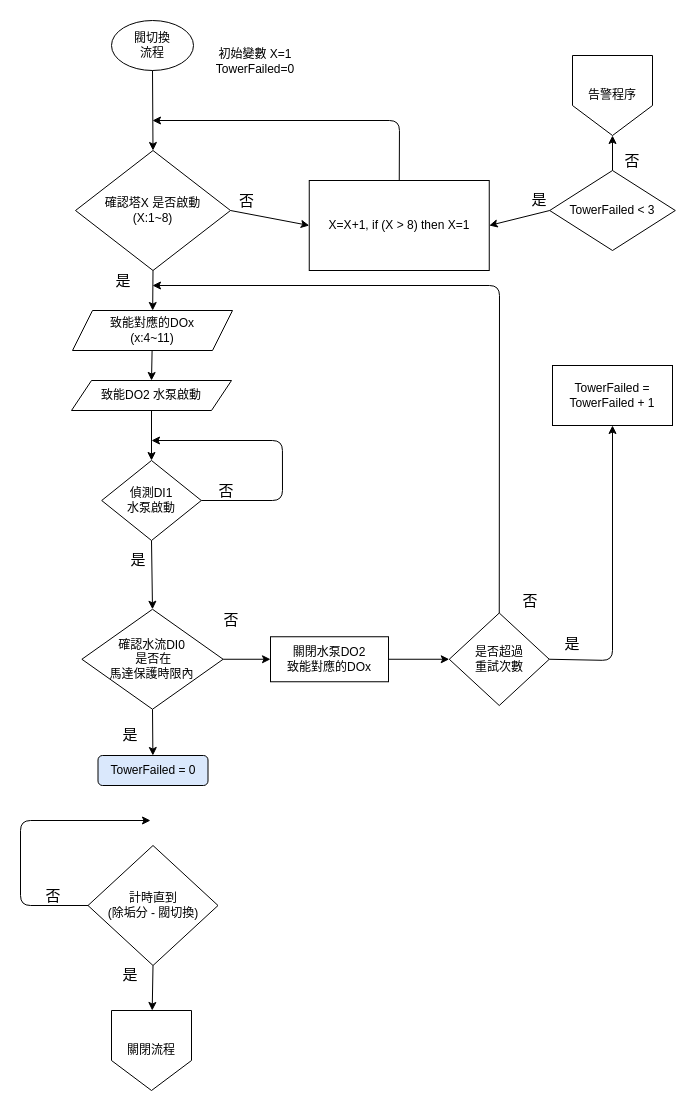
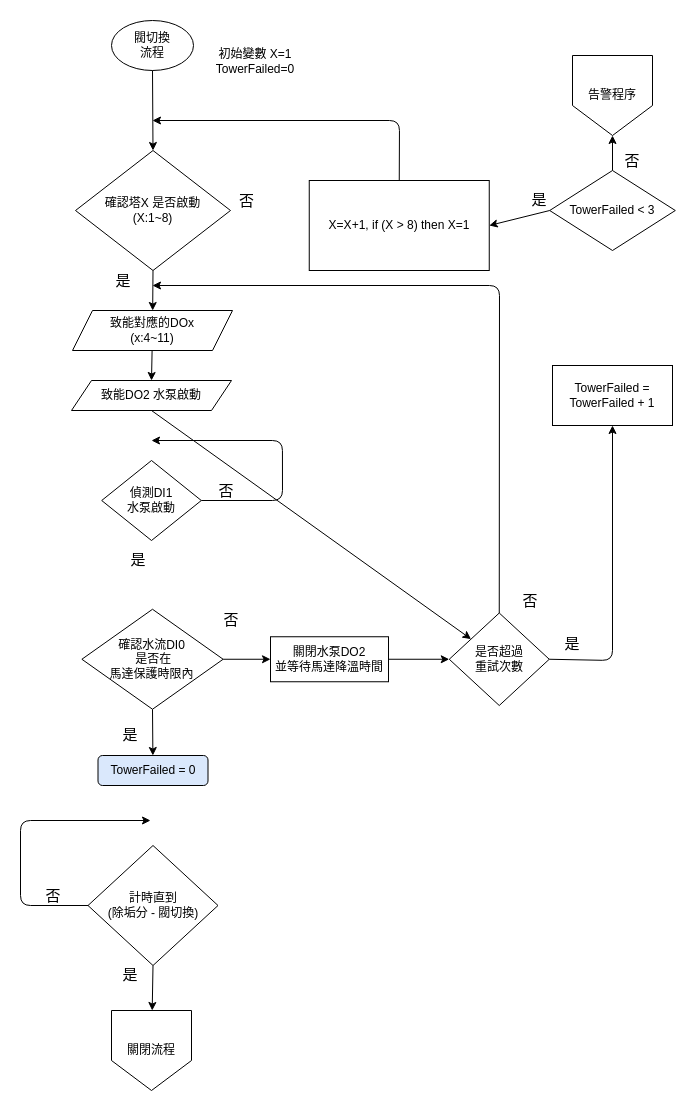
edge "確認塔X 是否啟動 (X:1~8)" -> "X=X+1, if (X > 8) then X=1": removed
edge "致能DO2 水泵啟動" -> "偵測DI1 水泵啟動": now "致能DO2 水泵啟動" -> "是否超過 重試次數"
edge "偵測DI1 水泵啟動" -> "確認水流DI0 是否在 馬達保護時限內": removed
node "關閉水泵DO2 致能對應的DOx": label "關閉水泵DO2 致能對應的DOx" -> "關閉水泵DO2 並等待馬達降溫時間"
